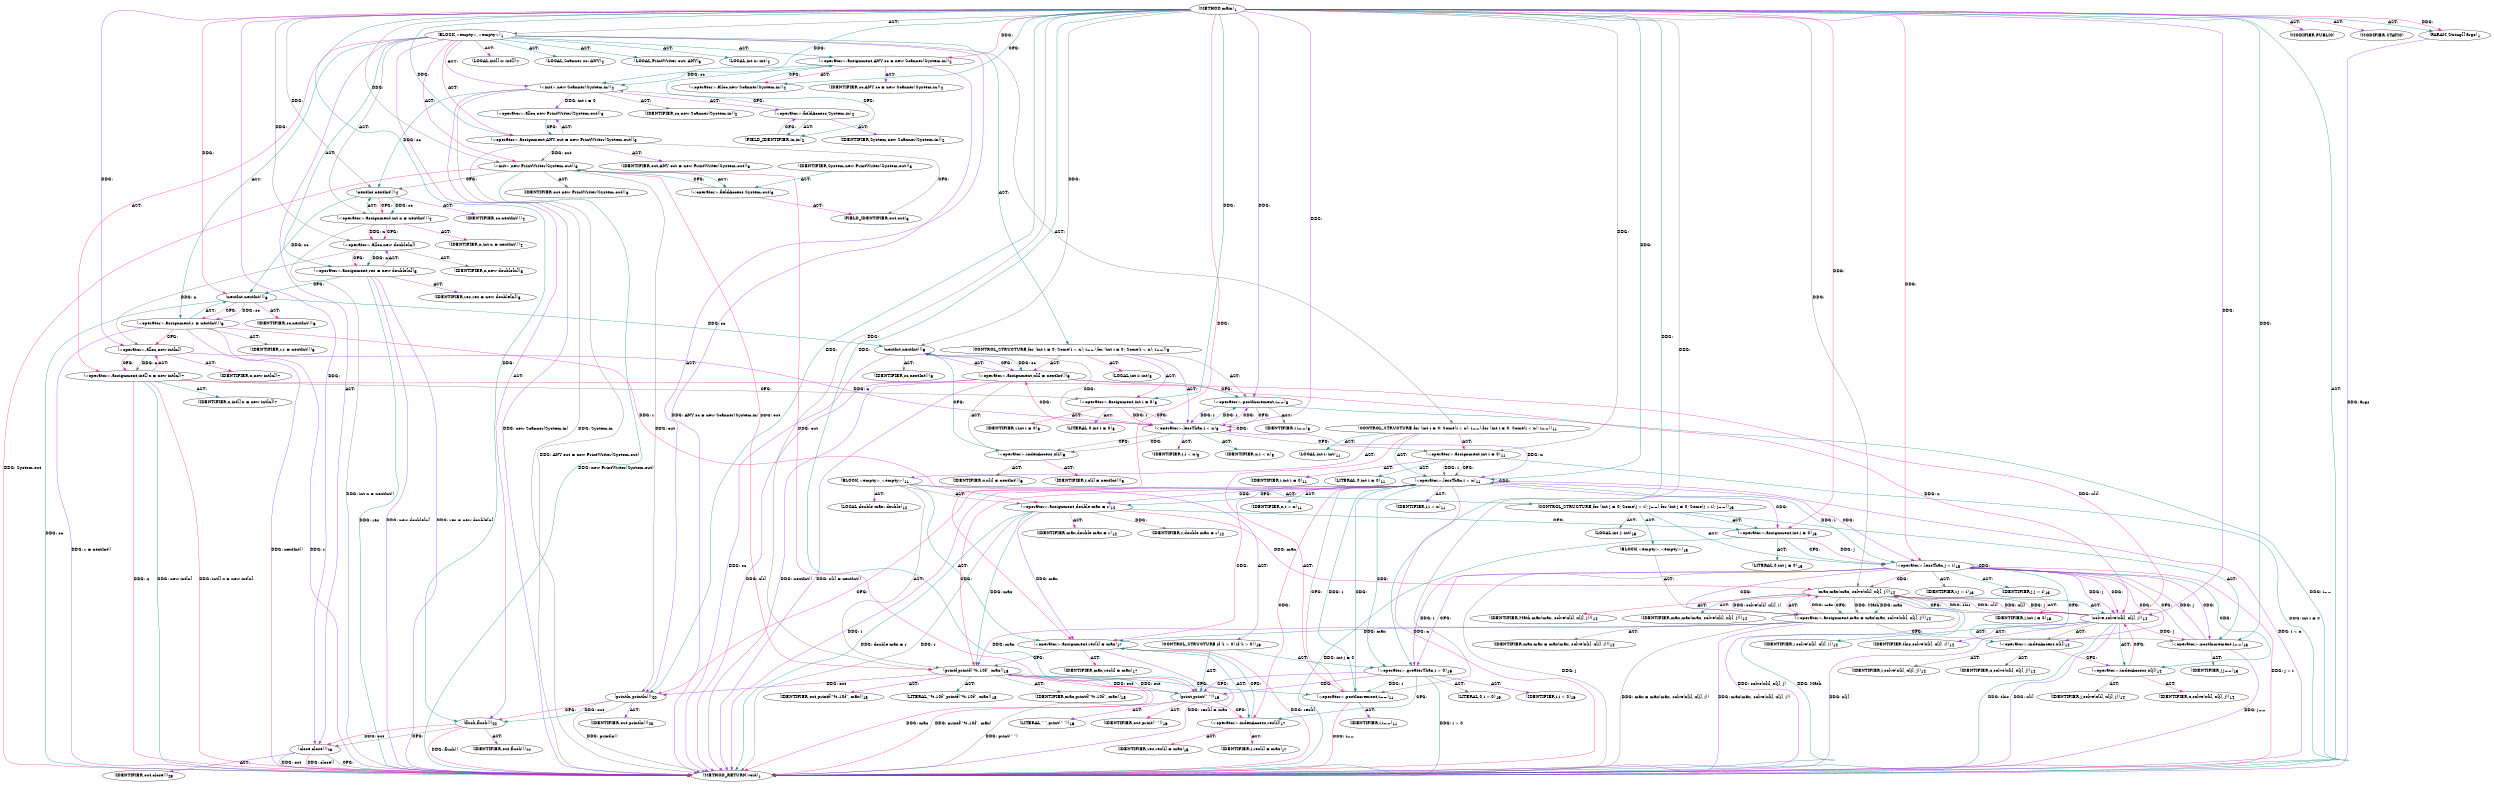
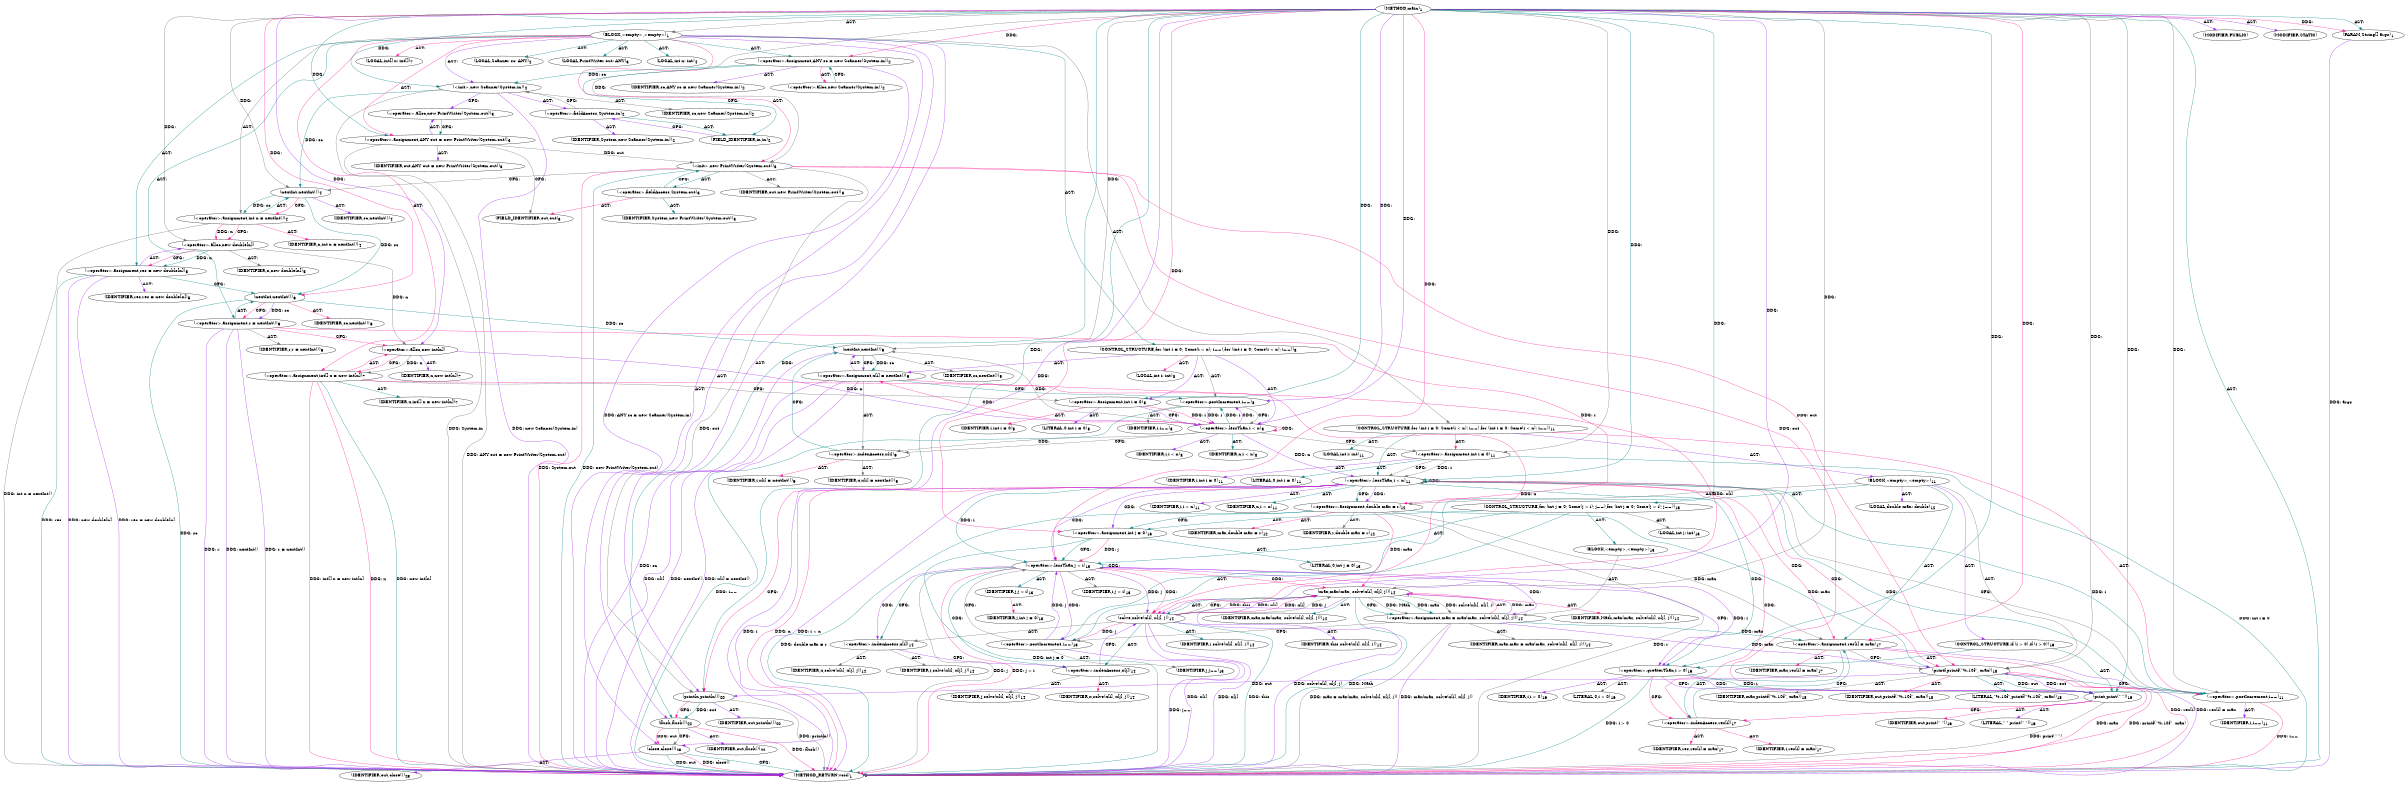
edge "(METHOD,main)" -> "(<operator>.alloc,new Scanner(System.in))": removed, label "CFG:"
edge "(<init>,new Scanner(System.in))" -> "(<operator>.alloc,new PrintWriter(System.out))": label "DDG: int i = 0" -> "CFG: "
edge "(IDENTIFIER,System,new PrintWriter(System.out))" -> "(<operator>.fieldAccess,System.out)": reversed
edge "(<operator>.alloc,new int[n])" -> "(IDENTIFIER,n,new int[n])": color deeppink -> purple
edge "(<operator>.assignment,double max = r)" -> "(IDENTIFIER,r,double max = r)": label "DDG: " -> "AST: "
edge "(<operator>.assignment,double max = r)" -> "(<operator>.assignment,res[i] = max)": color purple -> gray40
edge "(<operator>.indexAccess,x[j])" -> "(solve,solve(x[i], x[j], j))": color deeppink -> purple
edge "(<operator>.greaterThan,i > 0)" -> "(<operator>.indexAccess,res[i])": color teal -> deeppink
node "(IDENTIFIER,res,res[i] = max)": text "15" -> "17"
